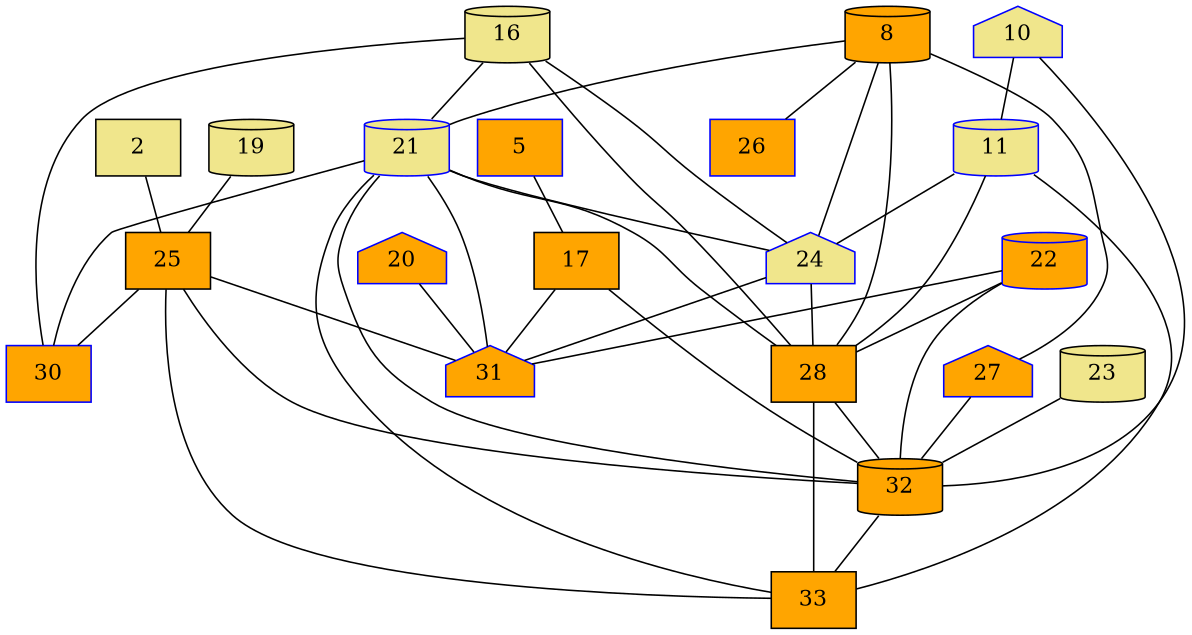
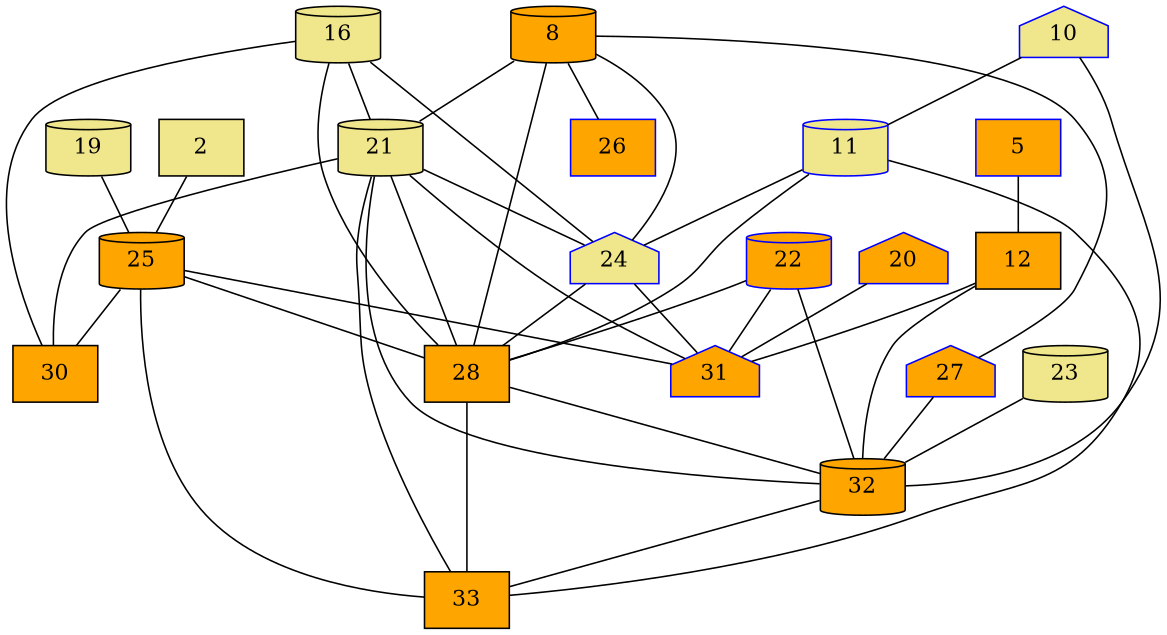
node "21": color blue -> black
node "25": shape box -> cylinder
node "17": label "17" -> "12"
node "30": color blue -> black
edge "25" -- "32": now "25" -- "28"
